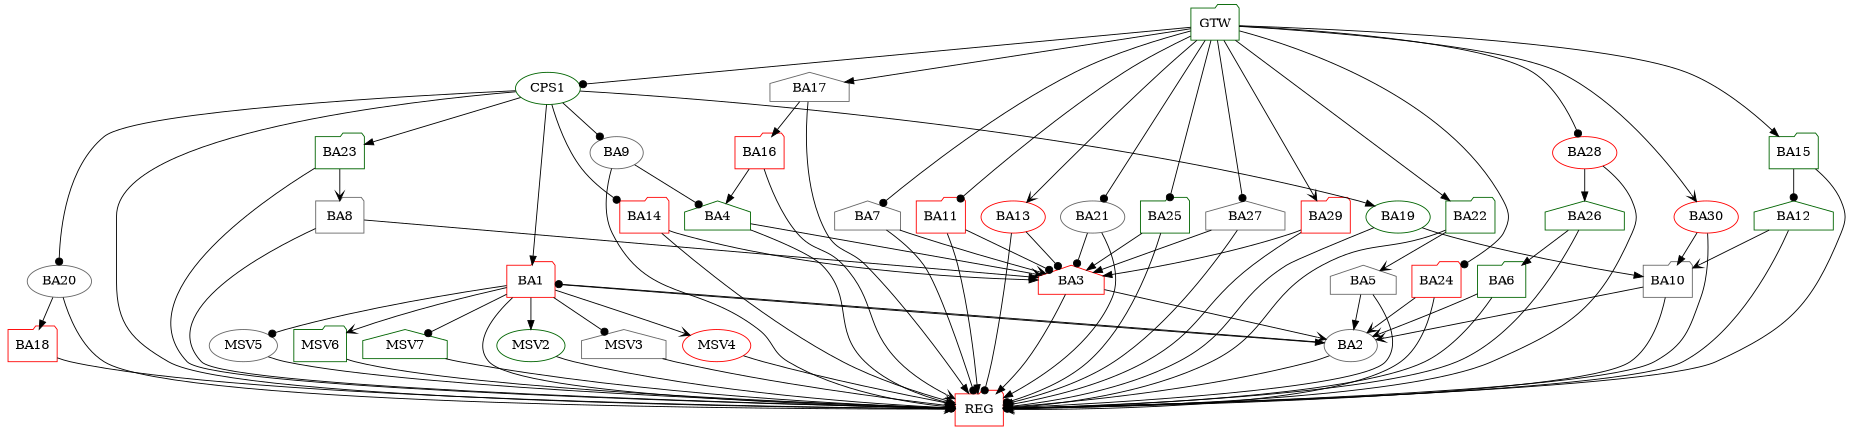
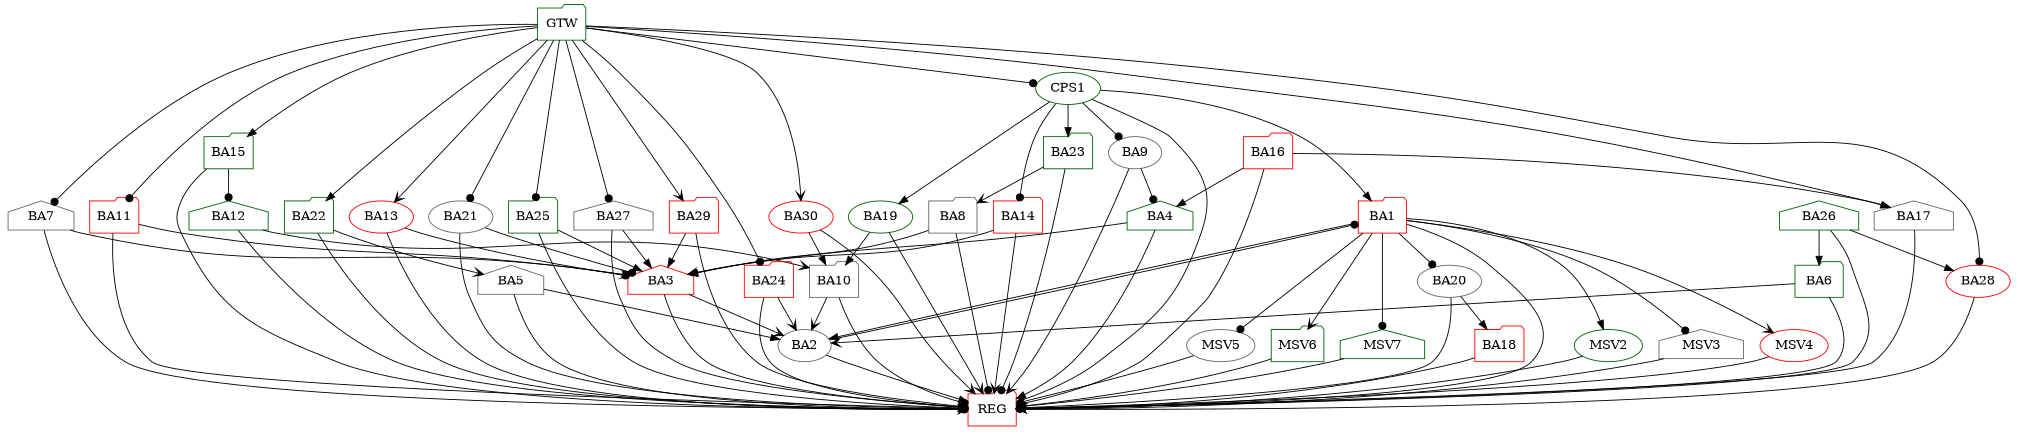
edge "CPS1" -> "BA20": now "BA1" -> "BA20"
edge "BA17" -> "BA16": reversed
edge "BA28" -> "BA26": reversed
